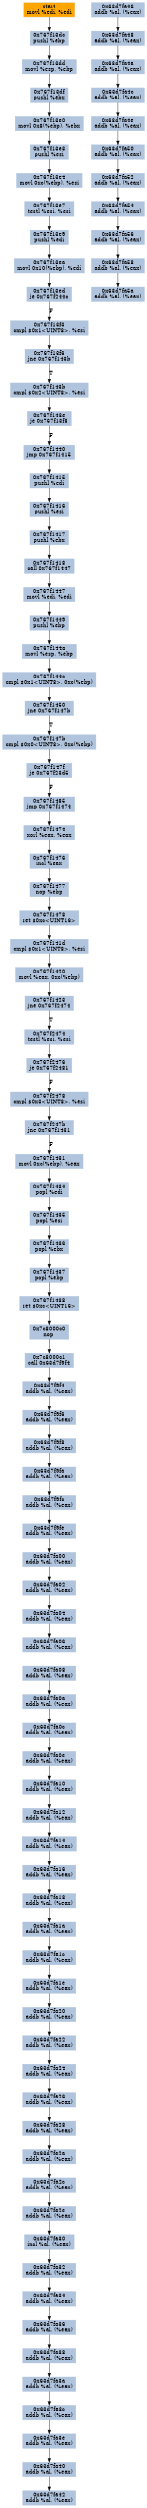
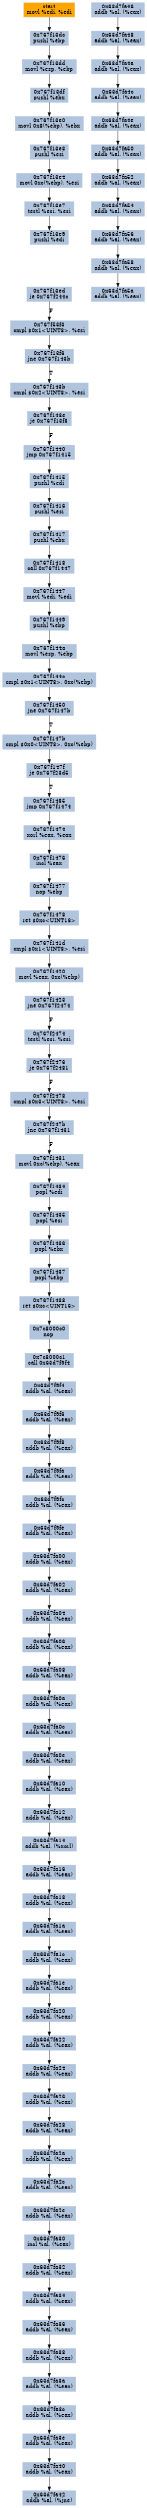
node "0x767f13ea movl 0x10(%ebp), %edi": removed
node "0x767f13f3 cmpl $0x1<UINT8>, %esi": label "0x767f13f3 cmpl $0x1<UINT8>, %esi" -> "0x767f53f3 cmpl $0x1<UINT8>, %esi"
edge "0x767f147f je 0x767f23d5" -> "0x767f1485 jmp 0x767f1474": label "F" -> "T"
edge "0x767f1423 jne 0x767f2474" -> "0x767f2474 testl %esi, %esi": label "T" -> "F"
edge "0x63d7fa06 addb %al, (%eax)" -> "0x63d7fa08 addb %al, (%eax)": added
node "0x63d7fa14 addb %al, (%eax)": label "0x63d7fa14 addb %al, (%eax)" -> "0x63d7fa14 addb %al, (%xorl)"
edge "0x63d7fa2c addb %al, (%eax)" -> "0x63d7fa2e addb %al, (%eax)": removed
node "0x63d7fa42 addb %al, (%eax)": label "0x63d7fa42 addb %al, (%eax)" -> "0x63d7fa42 addb %al, (%jne)"
